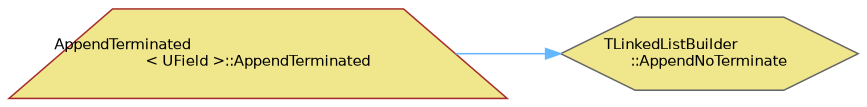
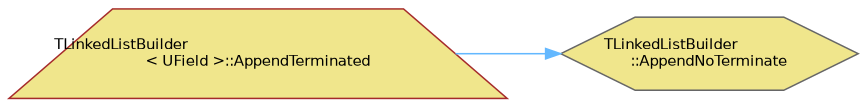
node "AppendTerminated < UField >::AppendTerminated": label "AppendTerminated < UField >::AppendTerminated" -> "TLinkedListBuilder < UField >::AppendTerminated"
